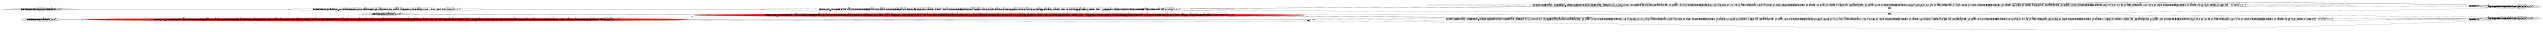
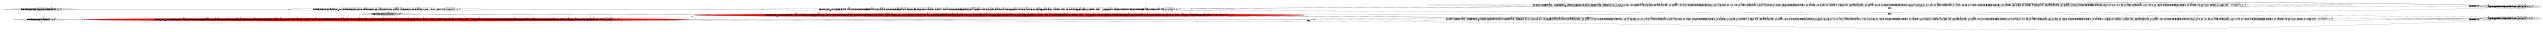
node "testFullOnTopNLongVirtualColumn['1', '0', '0']": shape ellipse -> diamond
